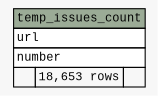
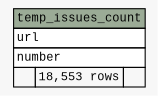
node "temp_issues_count": text "18,653 rows" -> "18,553 rows"
